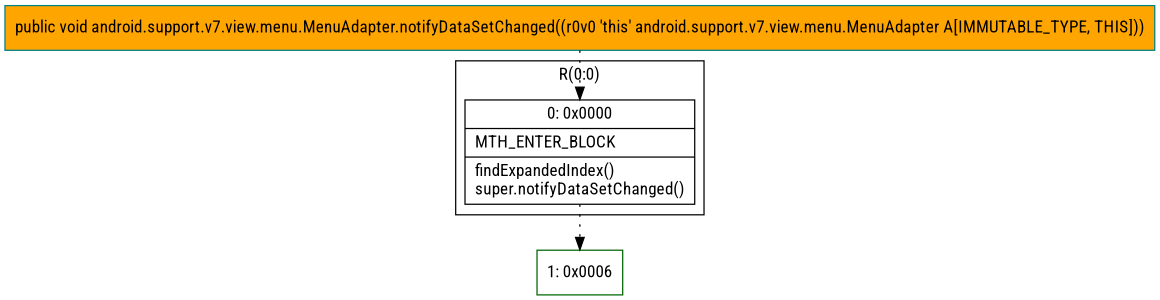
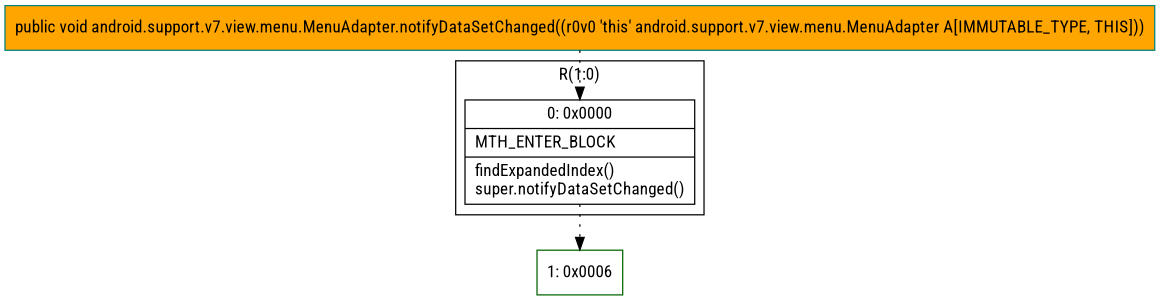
cluster "R(0:0)": label "R(0:0)" -> "R(1:0)"
